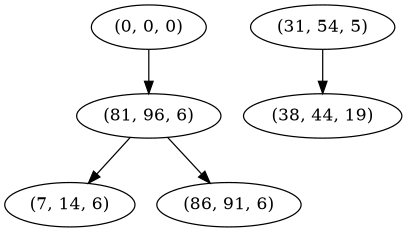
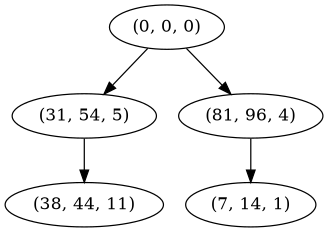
edge "(0, 0, 0)" -> "(31, 54, 5)": added
node "(81, 96, 6)": label "(81, 96, 6)" -> "(81, 96, 4)"
node "(38, 44, 19)": label "(38, 44, 19)" -> "(38, 44, 11)"
node "(7, 14, 6)": label "(7, 14, 6)" -> "(7, 14, 1)"
node "(86, 91, 6)": removed
